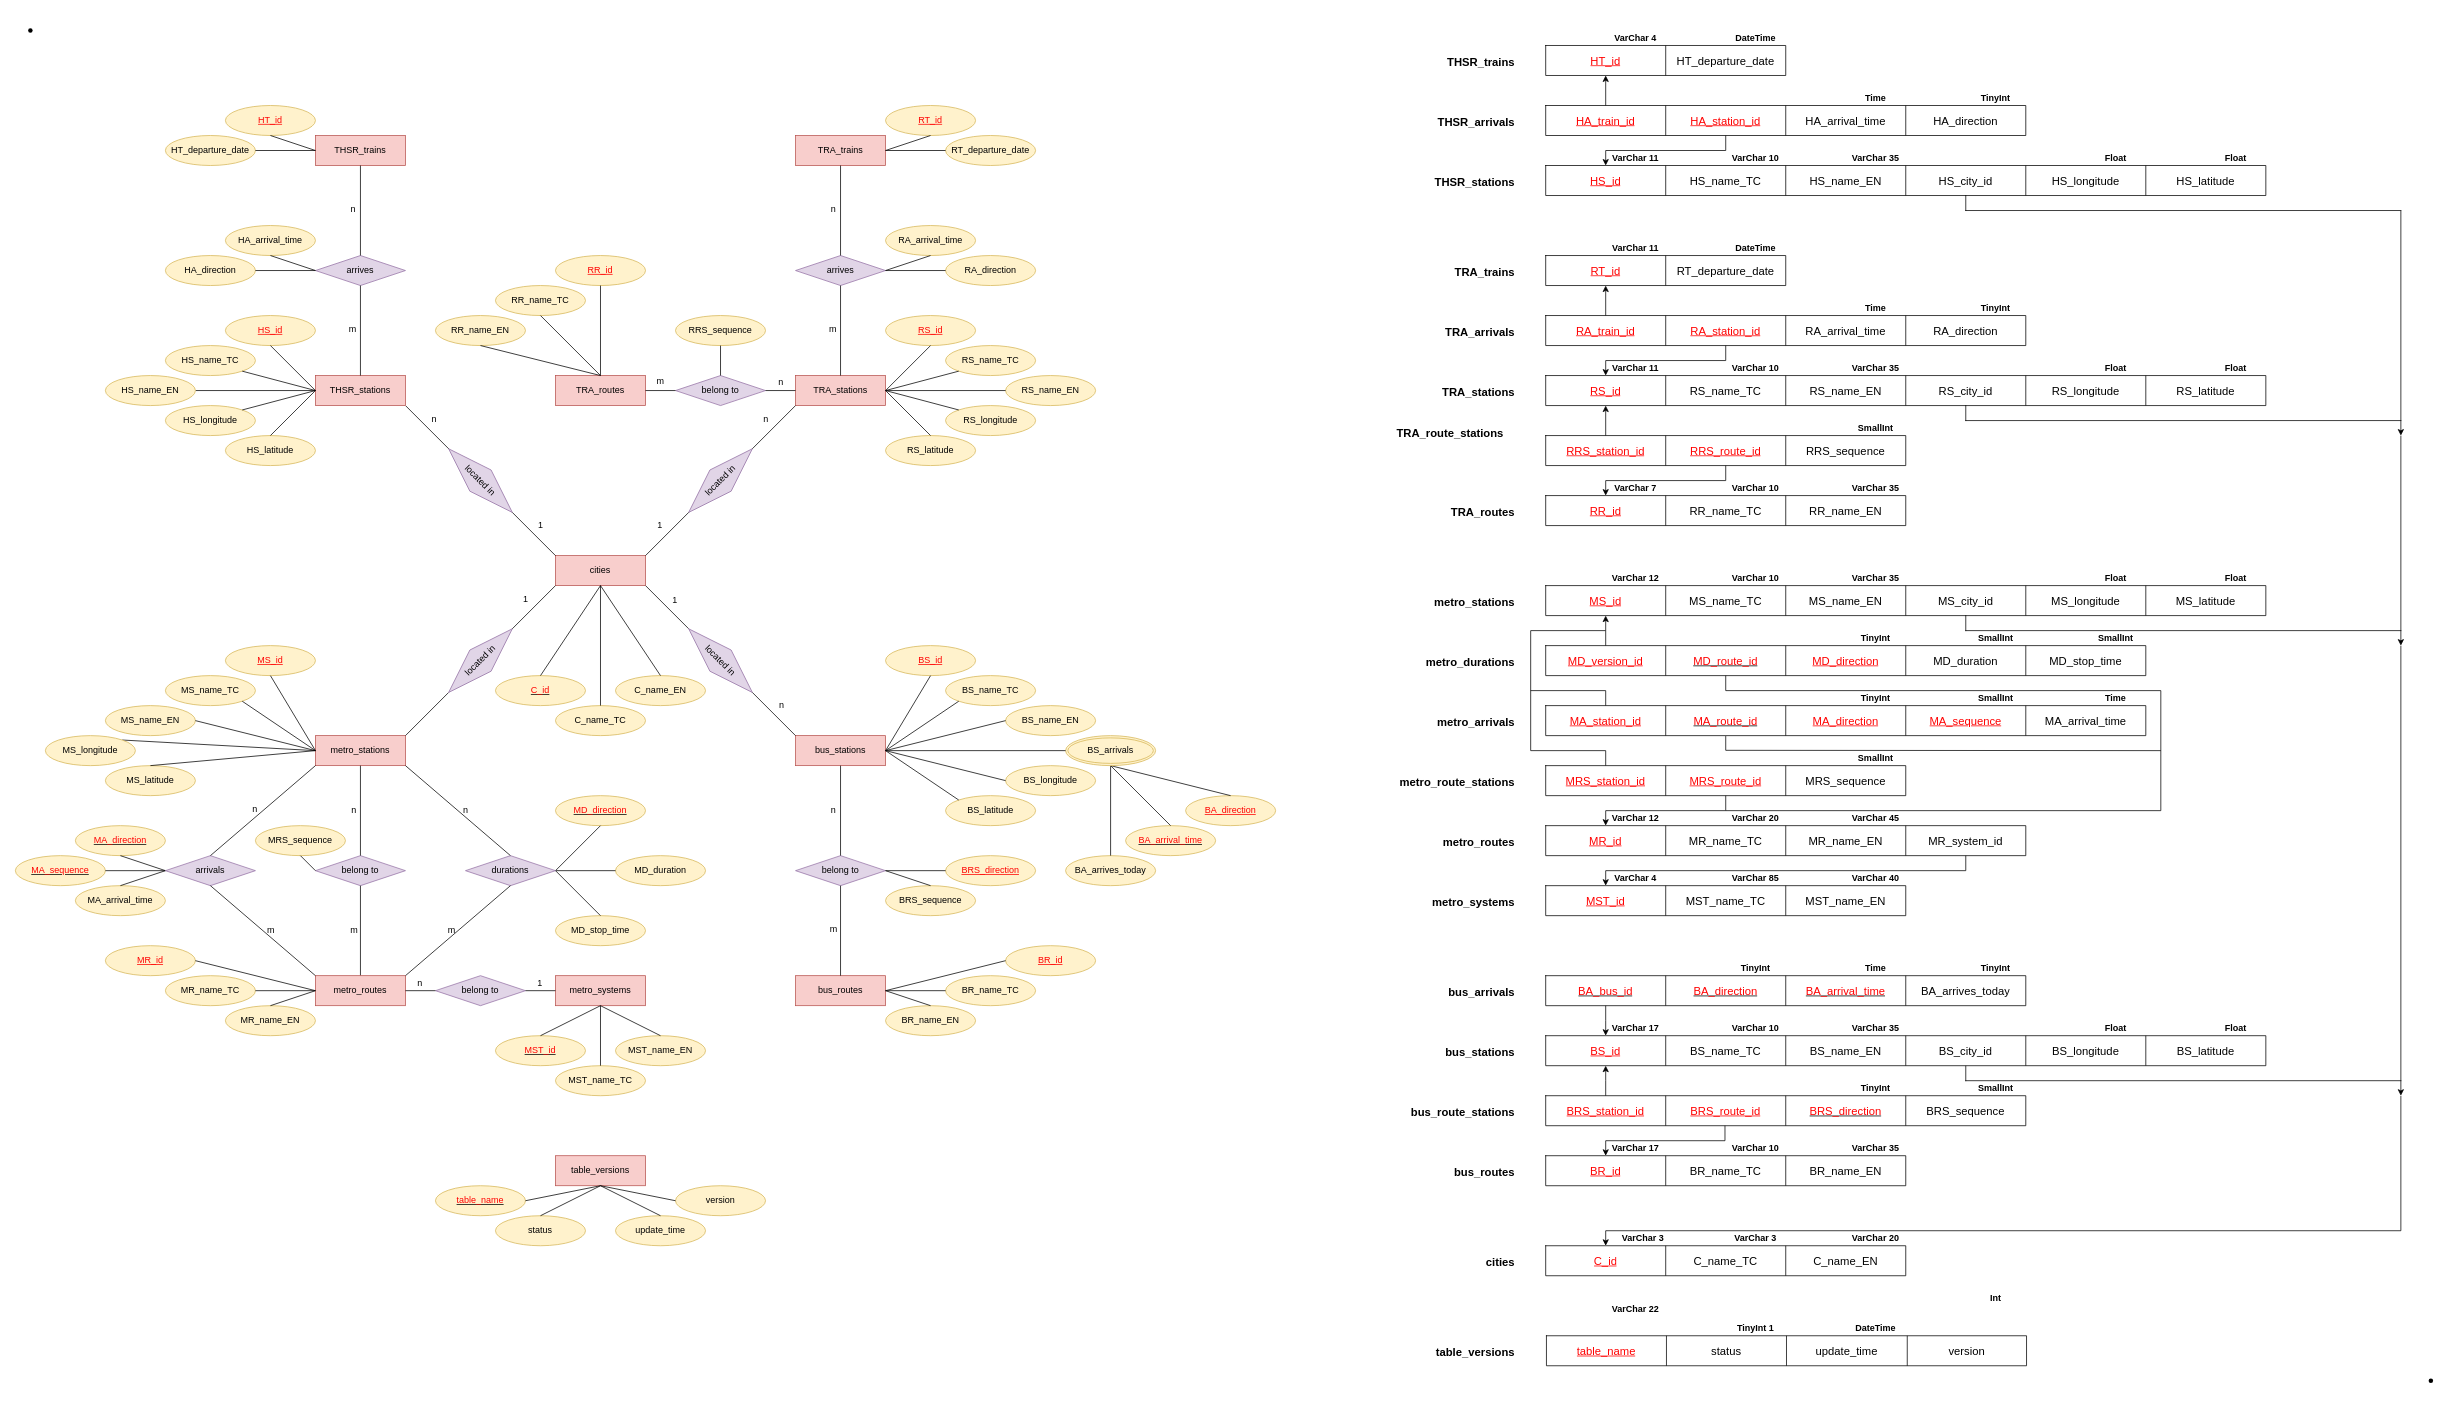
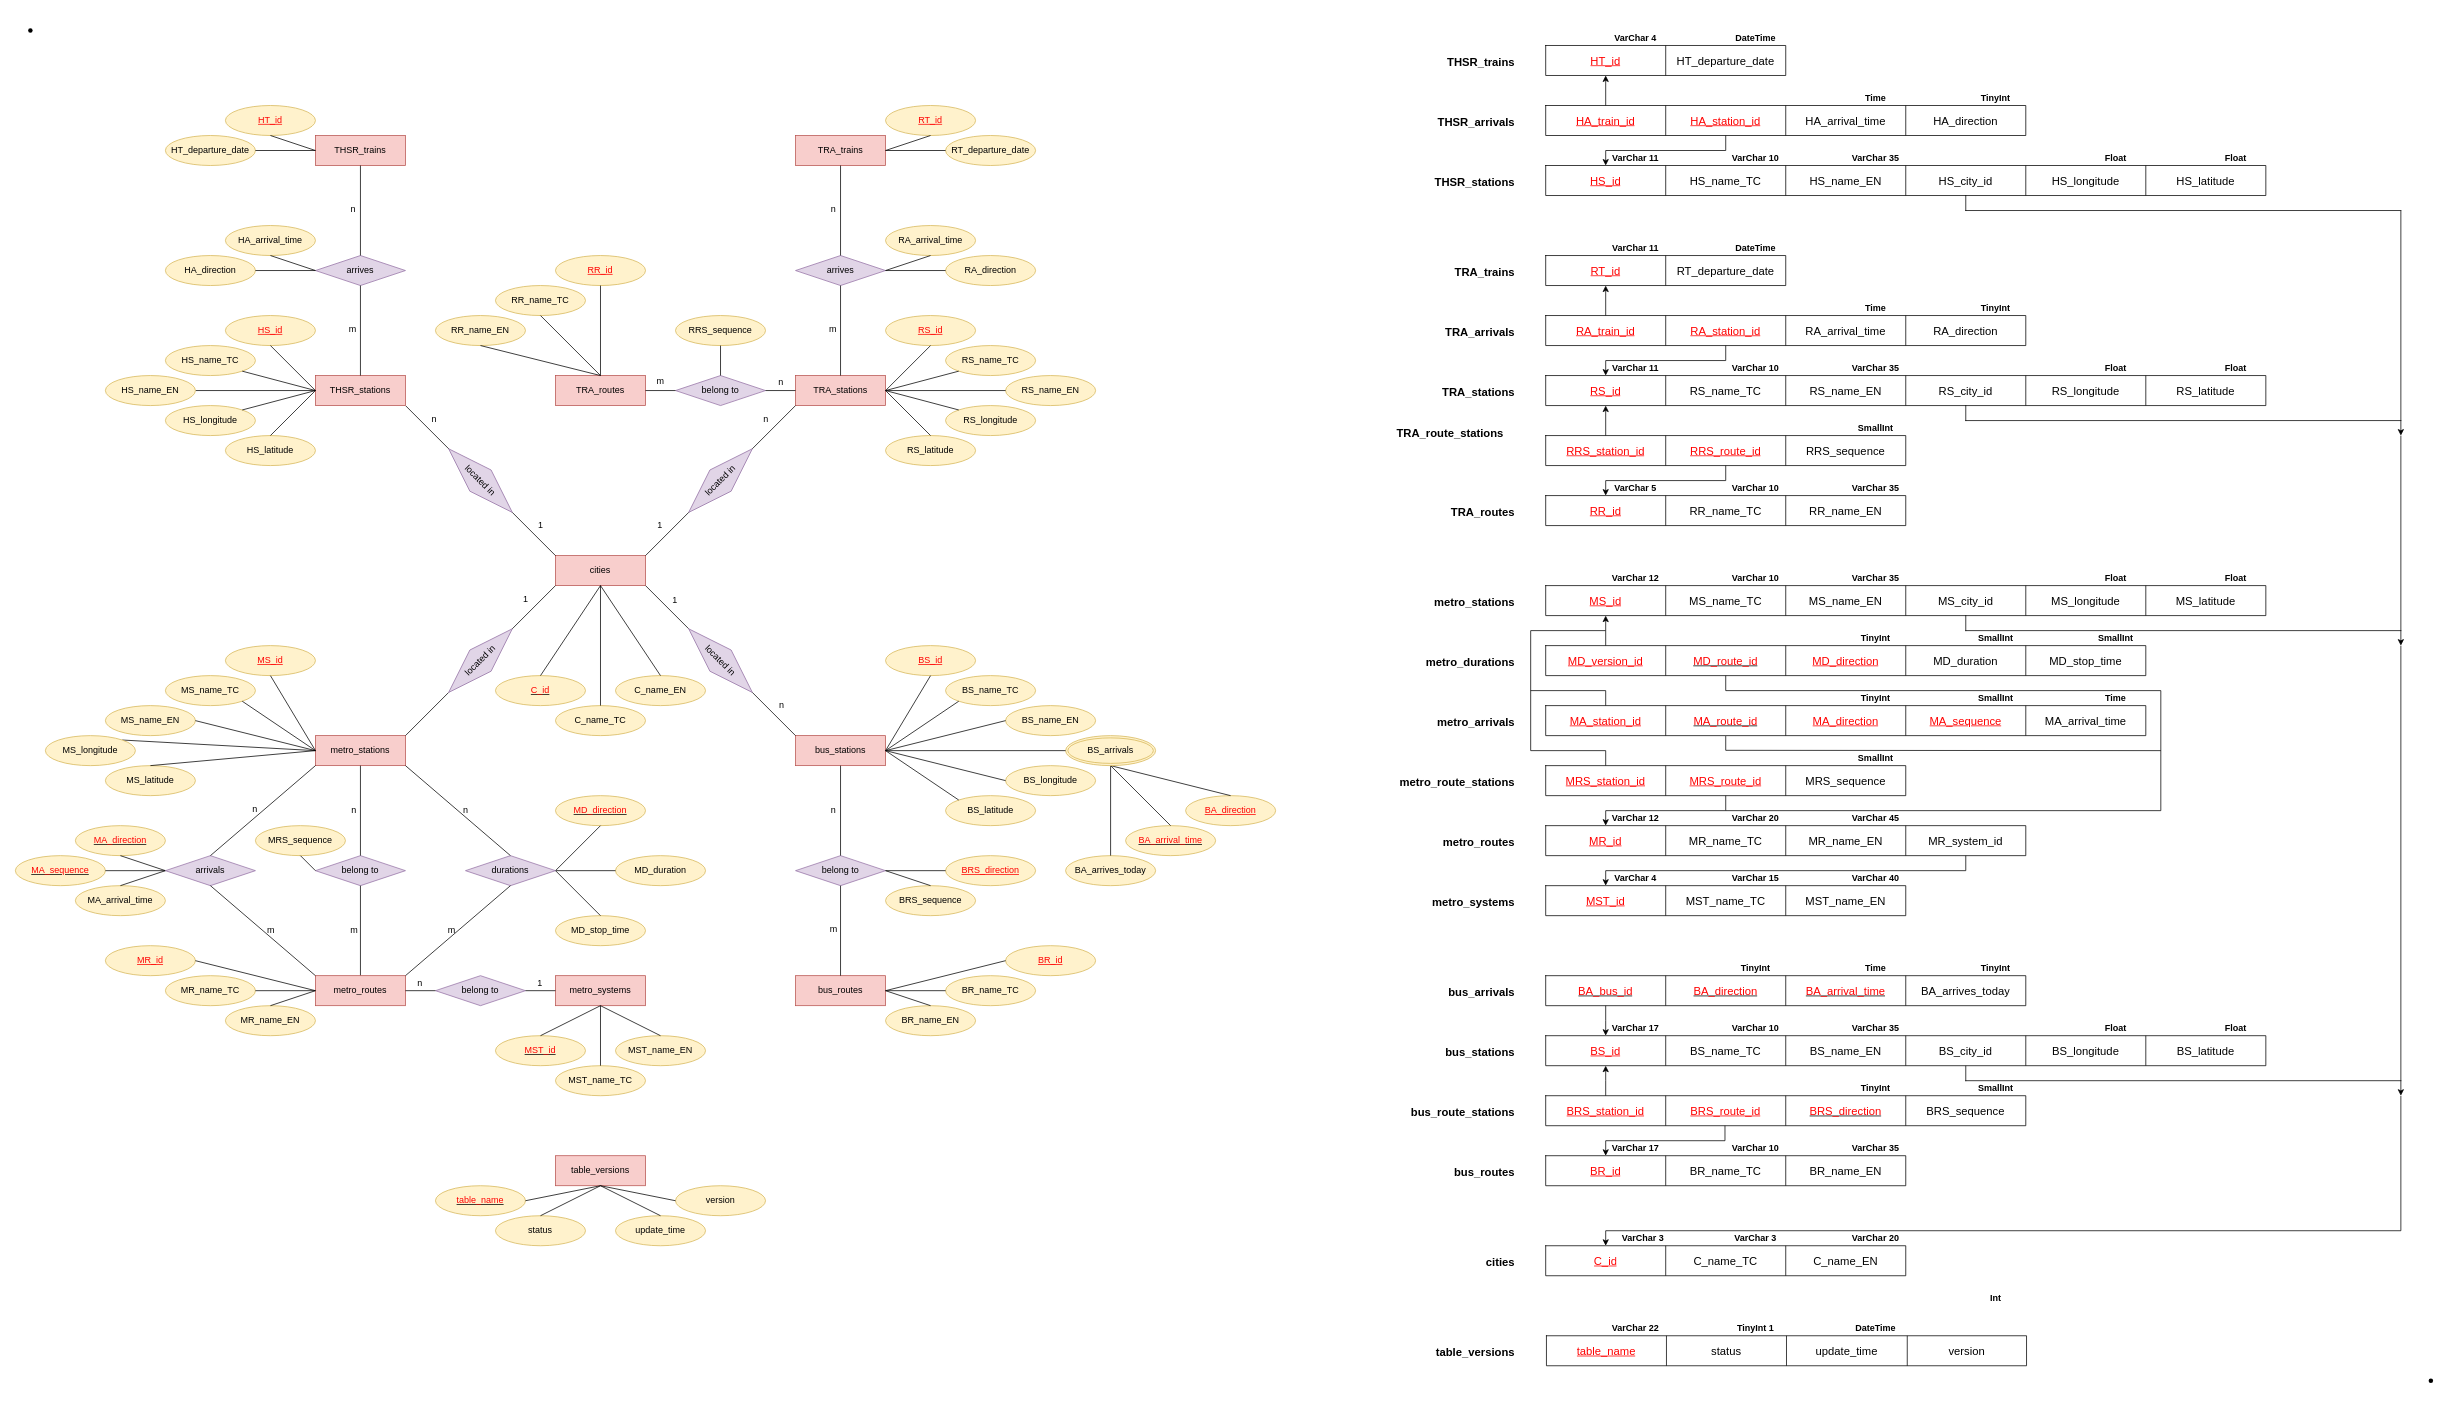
node "VarChar 7": label "VarChar 7" -> "VarChar 5"
node "VarChar 85": label "VarChar 85" -> "VarChar 15"
node "VarChar 22": moved (1635, 1309) -> (1635, 1328)
